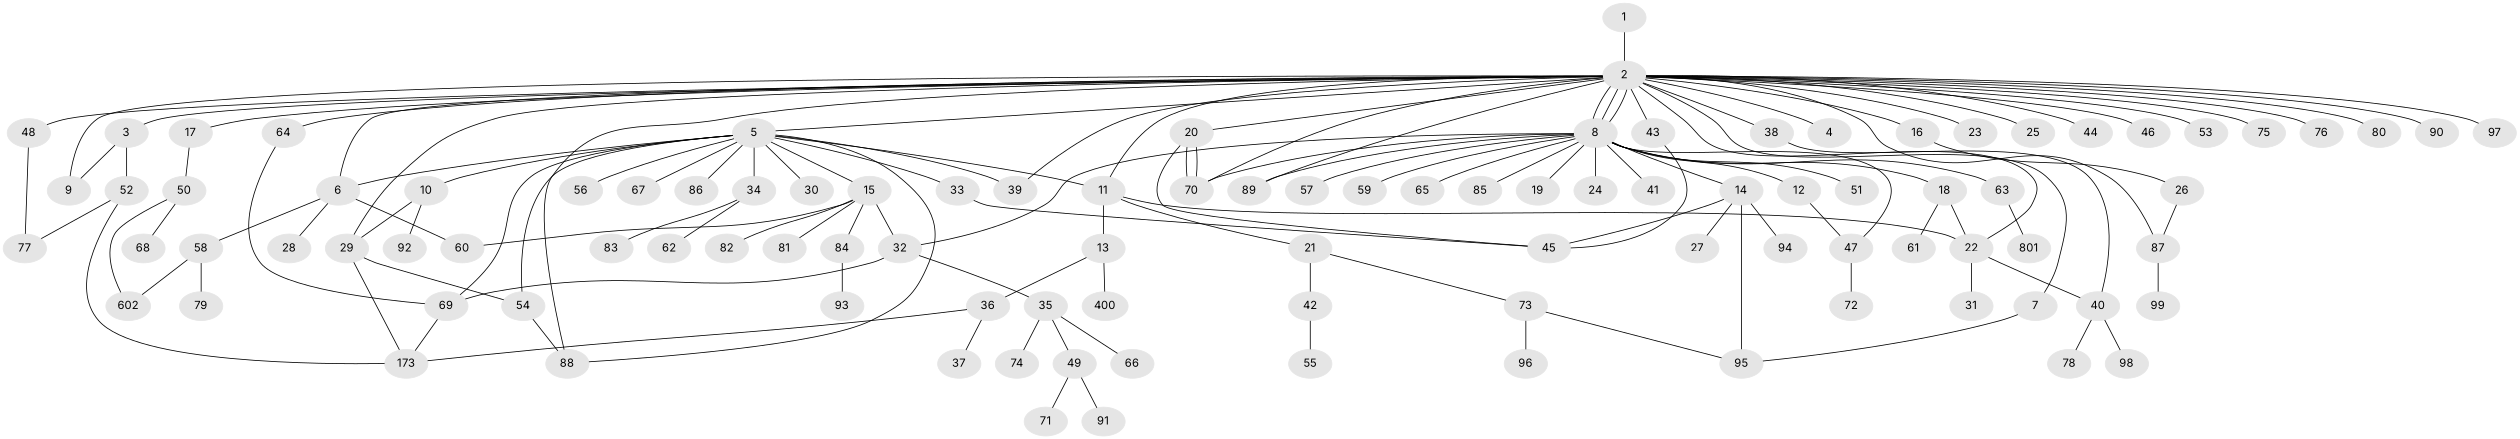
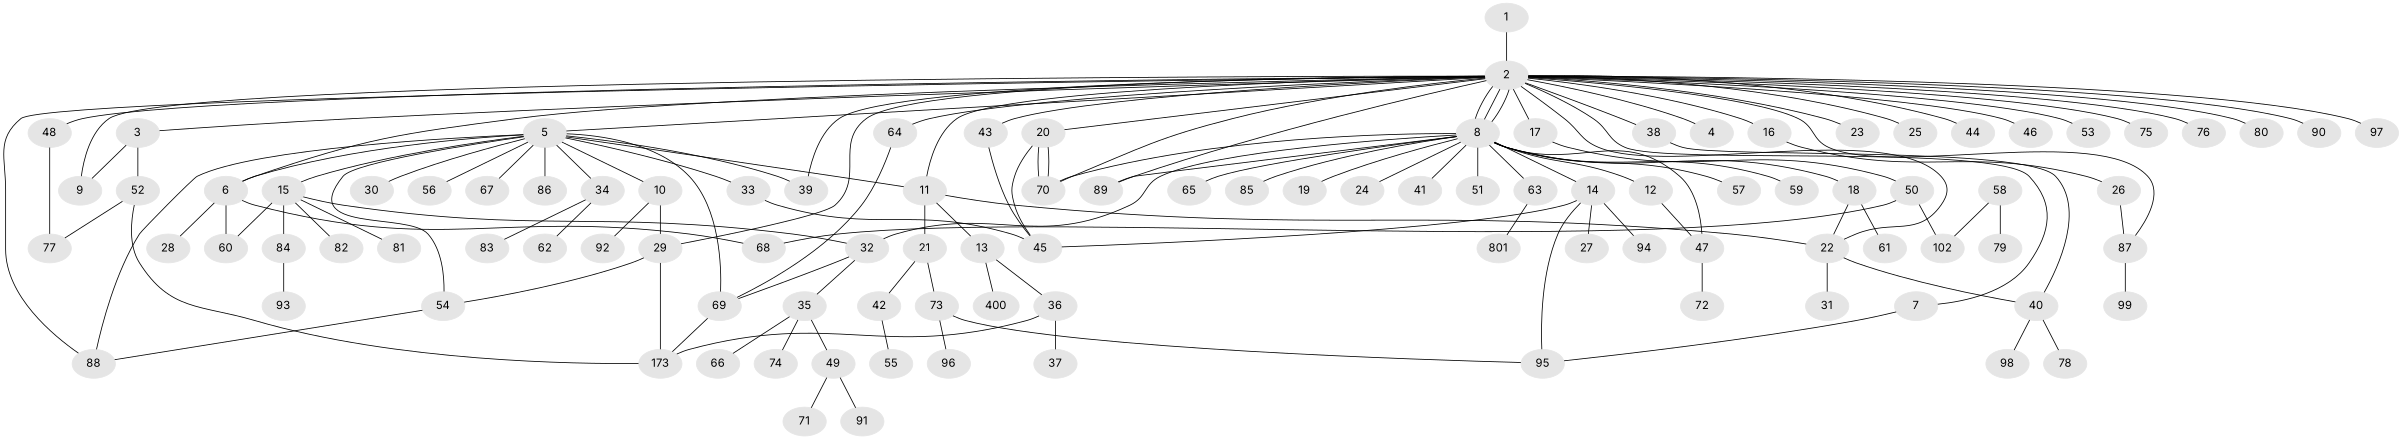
edge "6" -- "58": now "6" -- "68"
node "602": label "602" -> "102"
